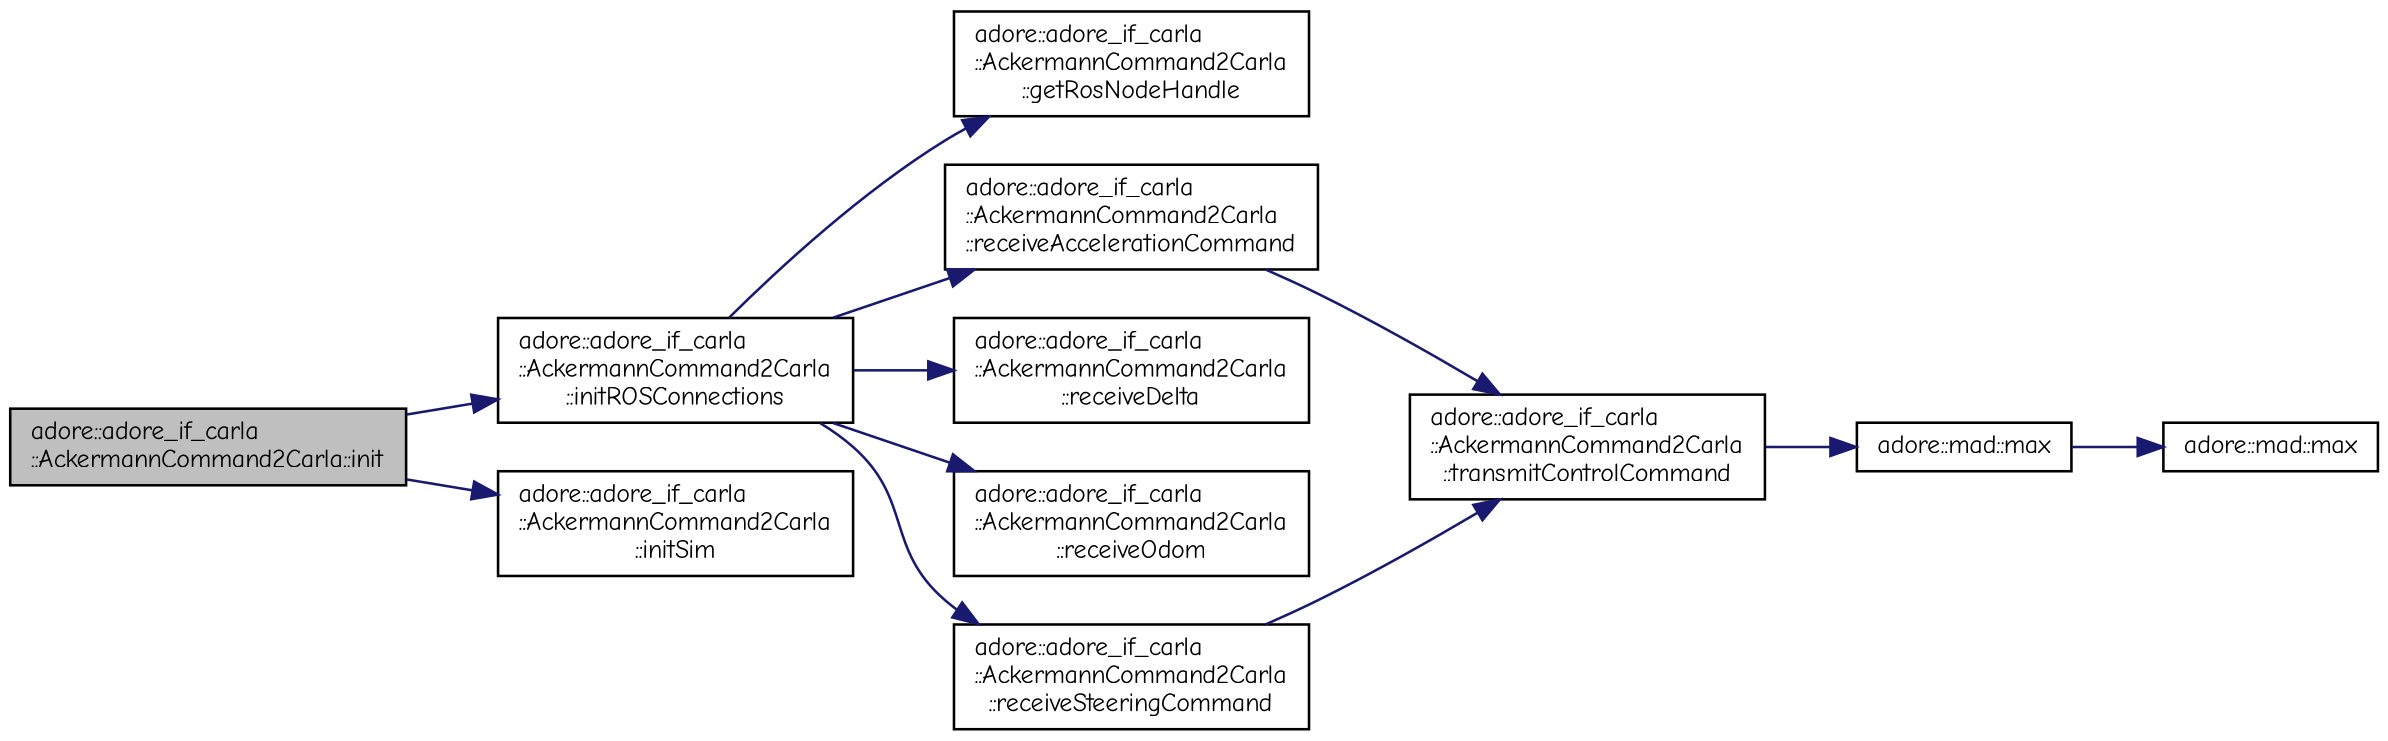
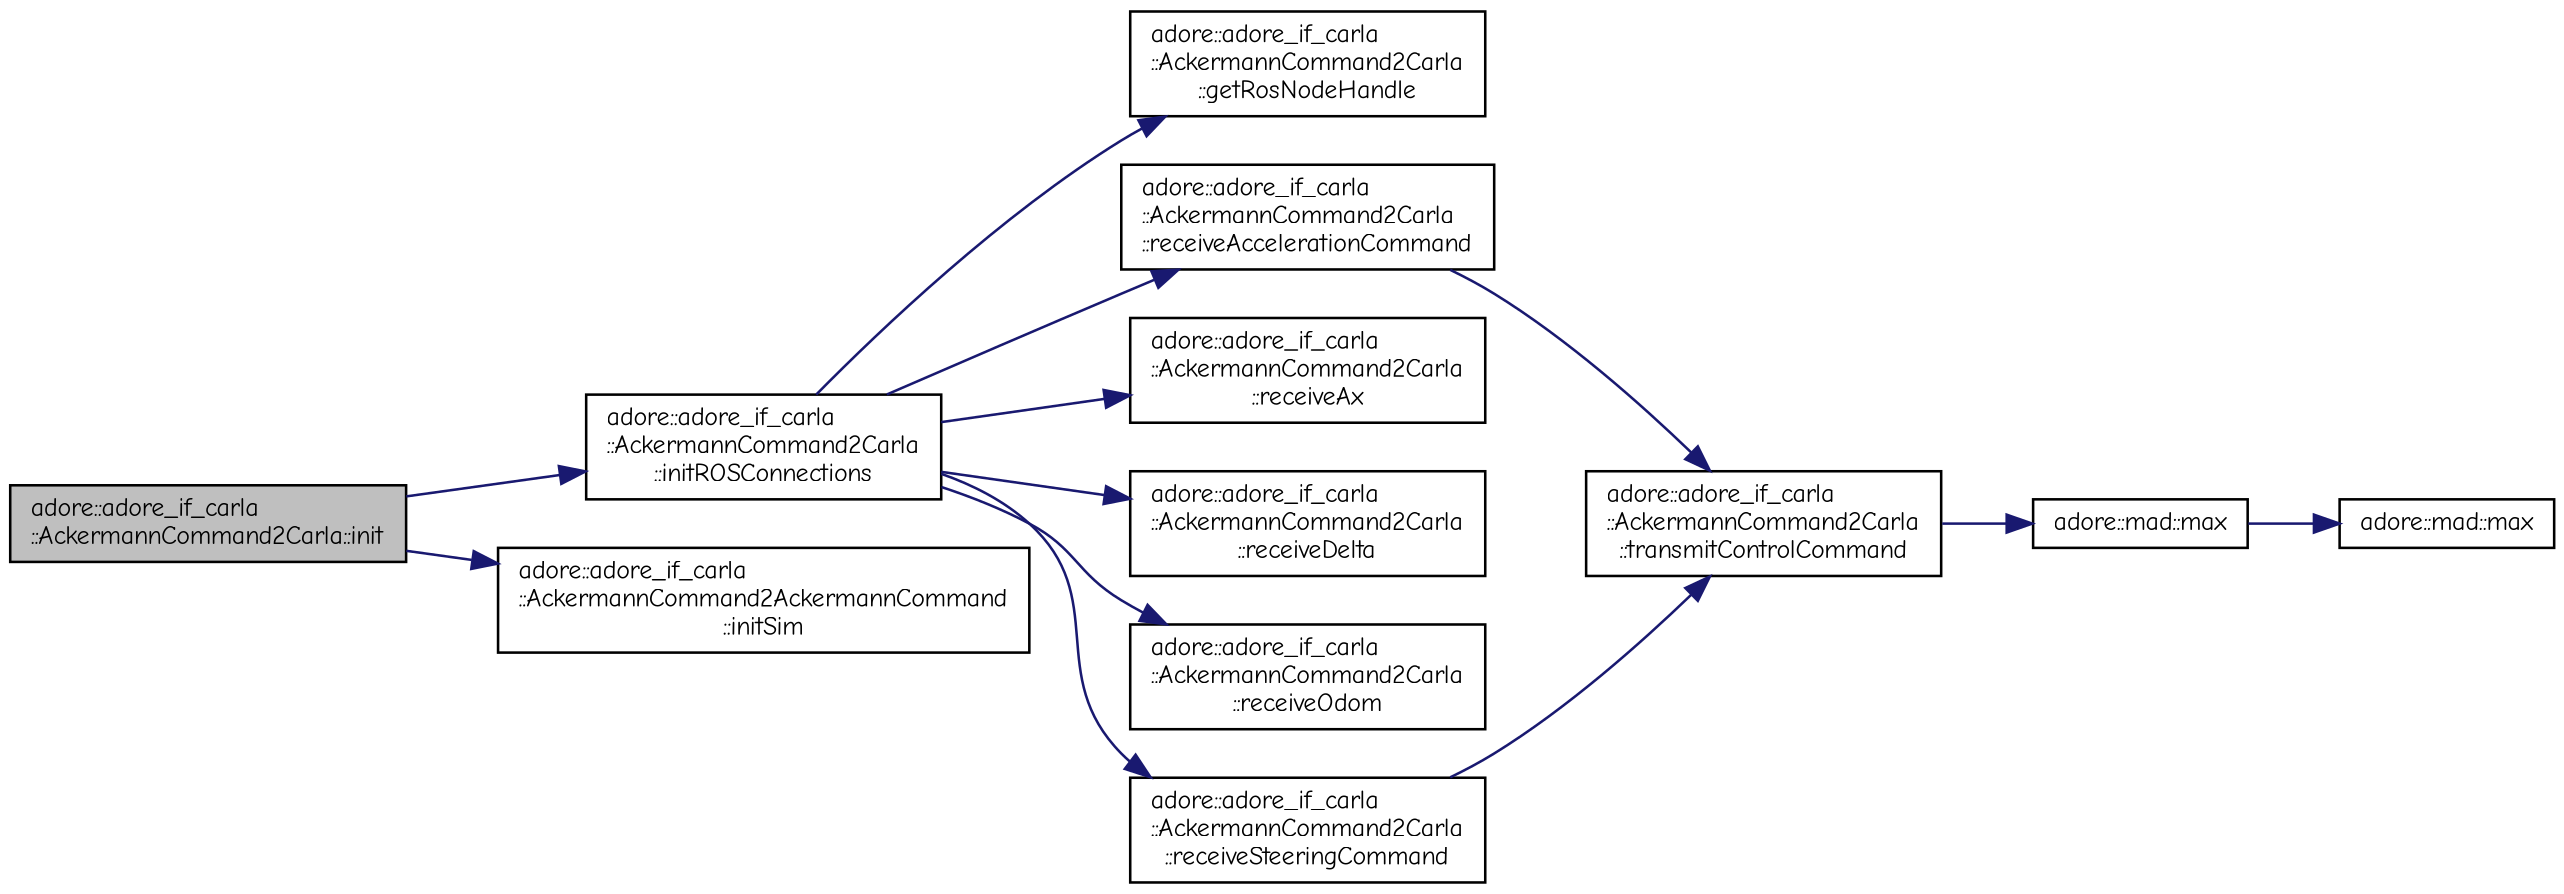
node "adore::adore_if_carla ::AckermannCommand2Carla ::receiveAx": added
node "adore::adore_if_carla ::AckermannCommand2Carla ::initSim": label "adore::adore_if_carla ::AckermannCommand2Carla ::initSim" -> "adore::adore_if_carla ::AckermannCommand2AckermannCommand ::initSim"
